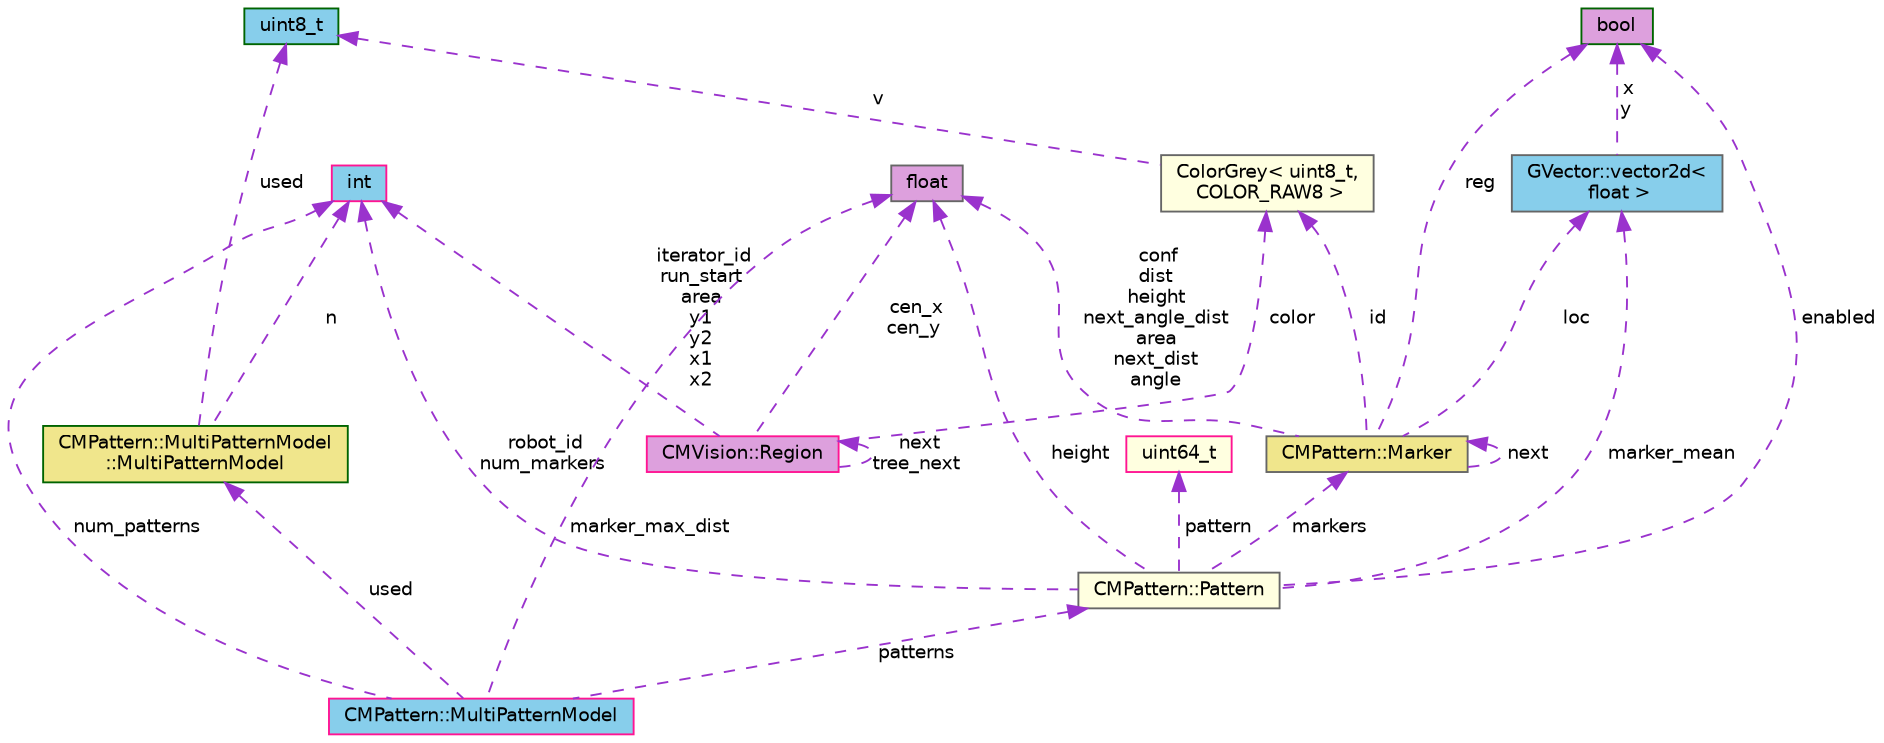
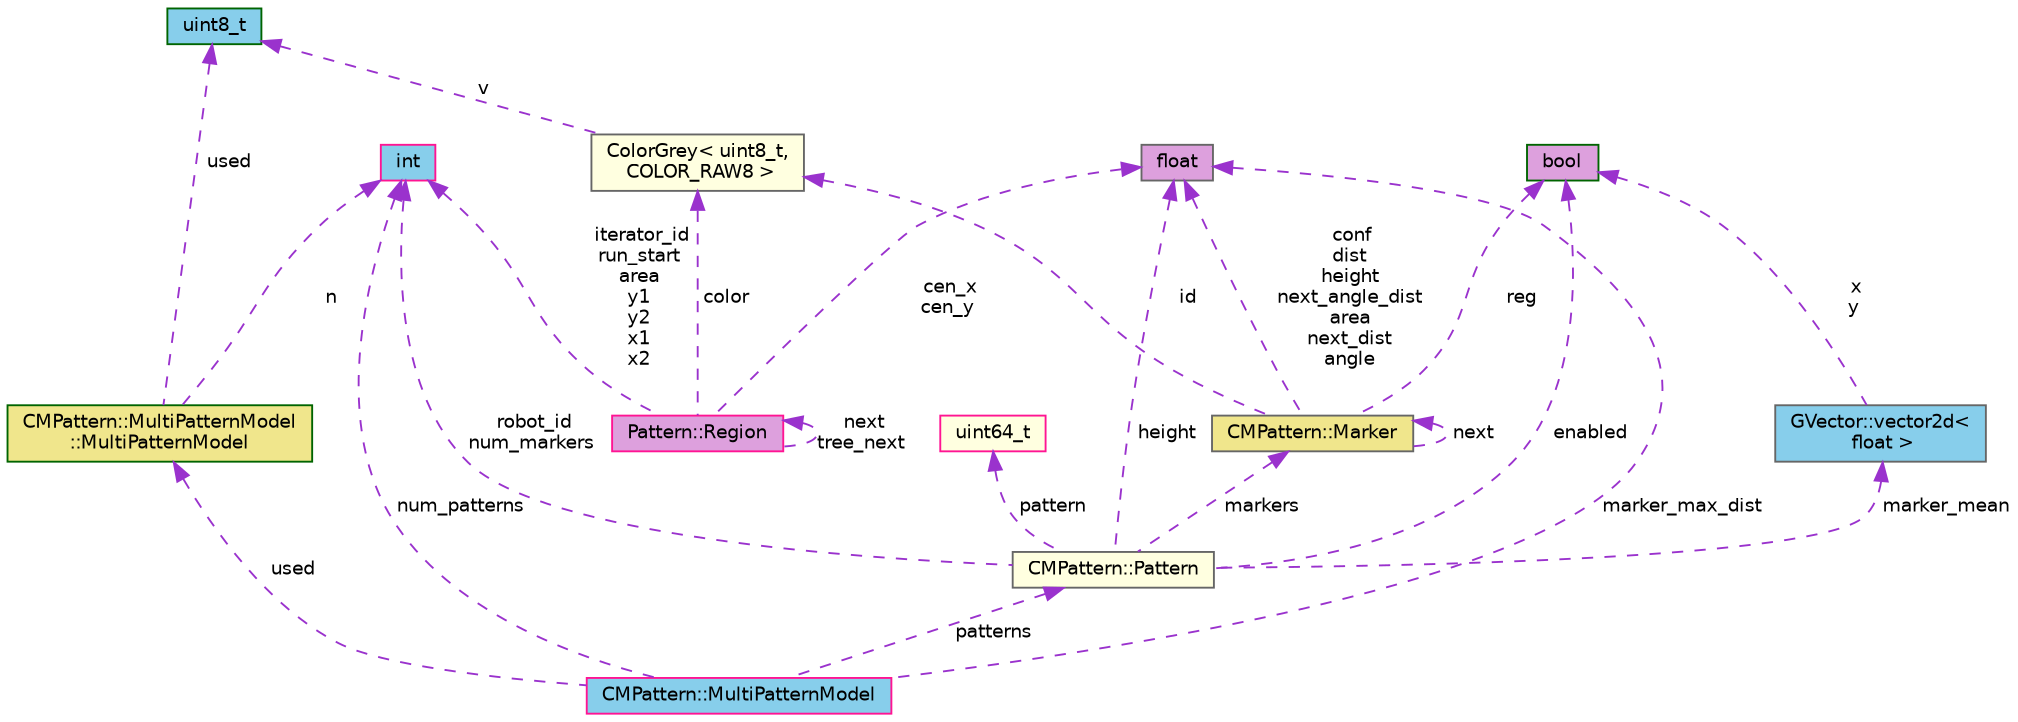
edge "CMPattern::Marker" -> "GVector::vector2d< float >": removed, label "loc"
node "CMVision::Region": label "CMVision::Region" -> "Pattern::Region"
